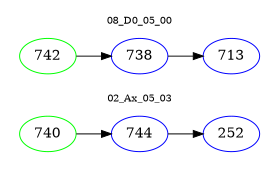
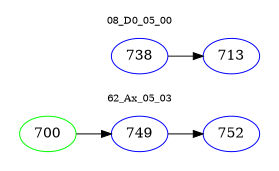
node "742": removed
cluster "02_Ax_05_03": label "02_Ax_05_03" -> "62_Ax_05_03"
node "740": label "740" -> "700"
node "744": label "744" -> "749"
node "252": label "252" -> "752"
